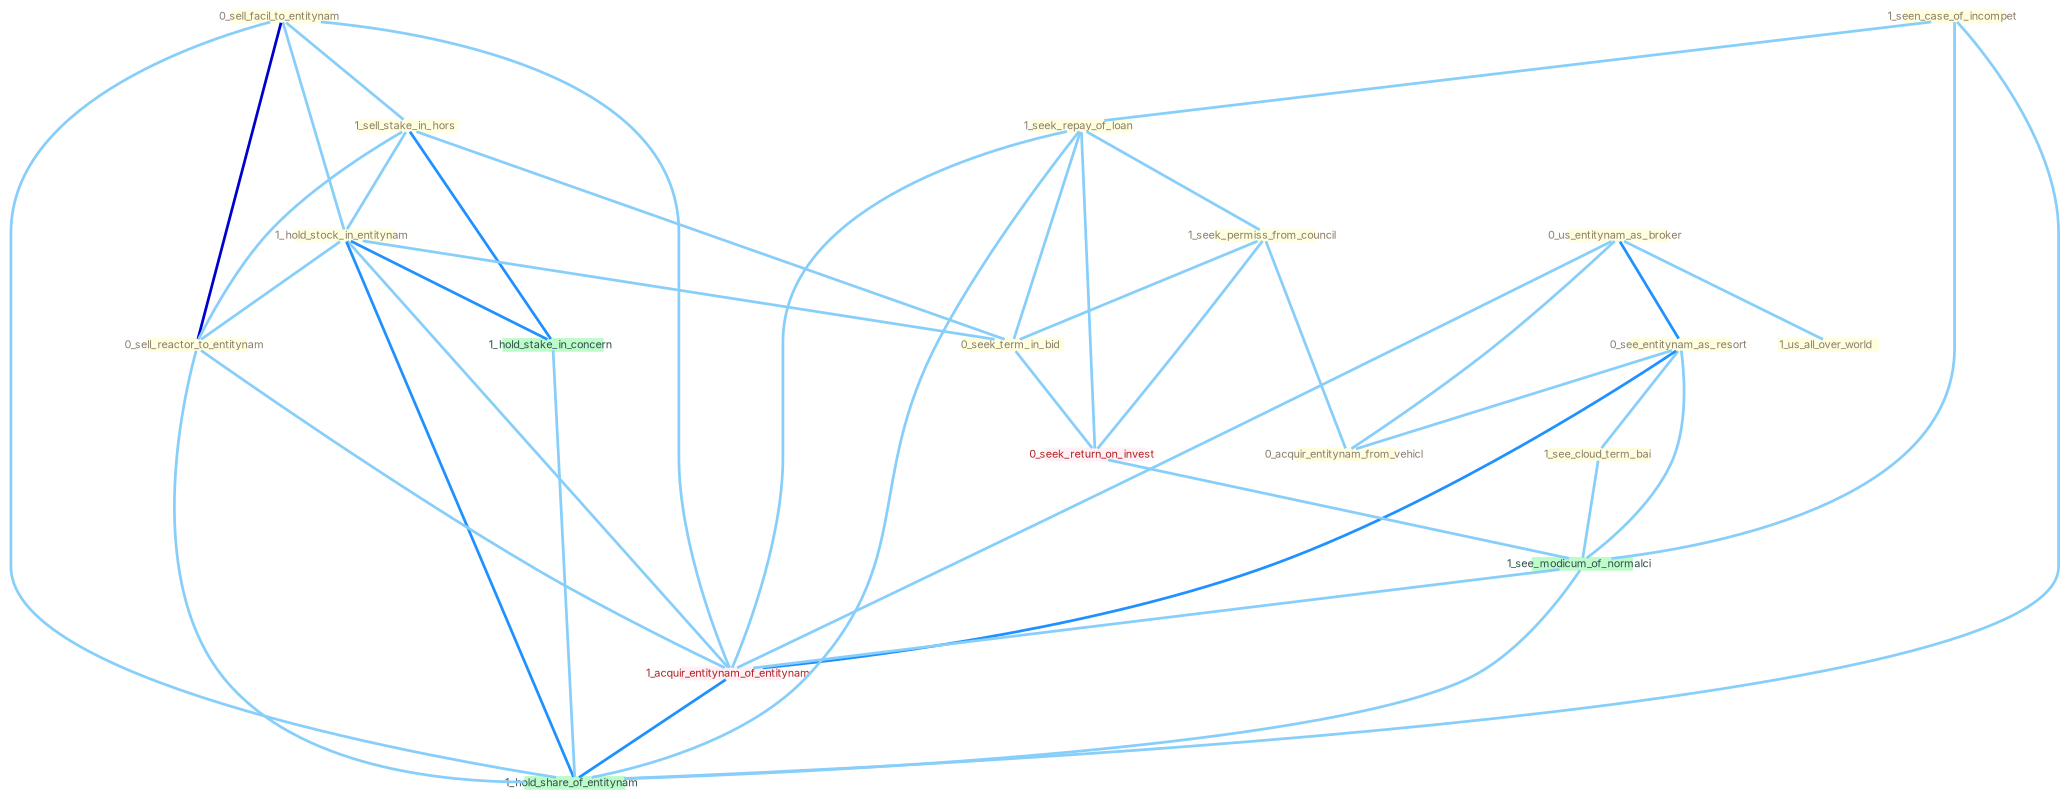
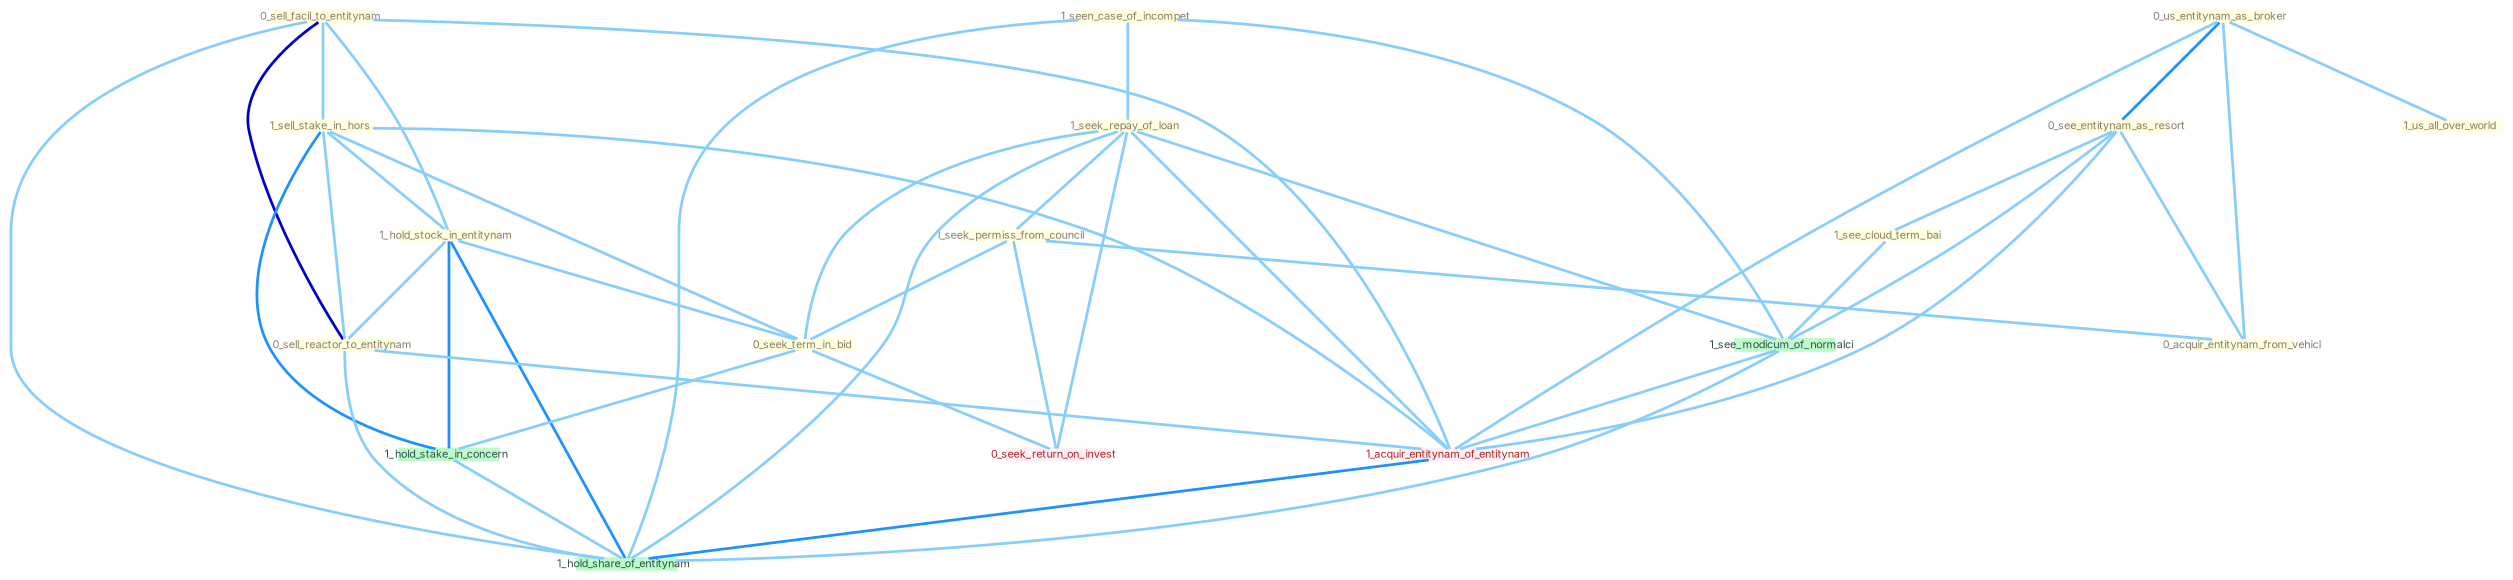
edge "0_seek_term_in_bid" -- "1_hold_stake_in_concern": added
edge "1_hold_stock_in_entitynam" -- "1_acquir_entitynam_of_entitynam": now "1_sell_stake_in_hors" -- "1_acquir_entitynam_of_entitynam"
edge "0_seek_return_on_invest" -- "1_see_modicum_of_normalci": now "1_seek_repay_of_loan" -- "1_see_modicum_of_normalci"
edge "0_see_entitynam_as_resort" -- "1_acquir_entitynam_of_entitynam": color #1e90ff -> #87cefa
